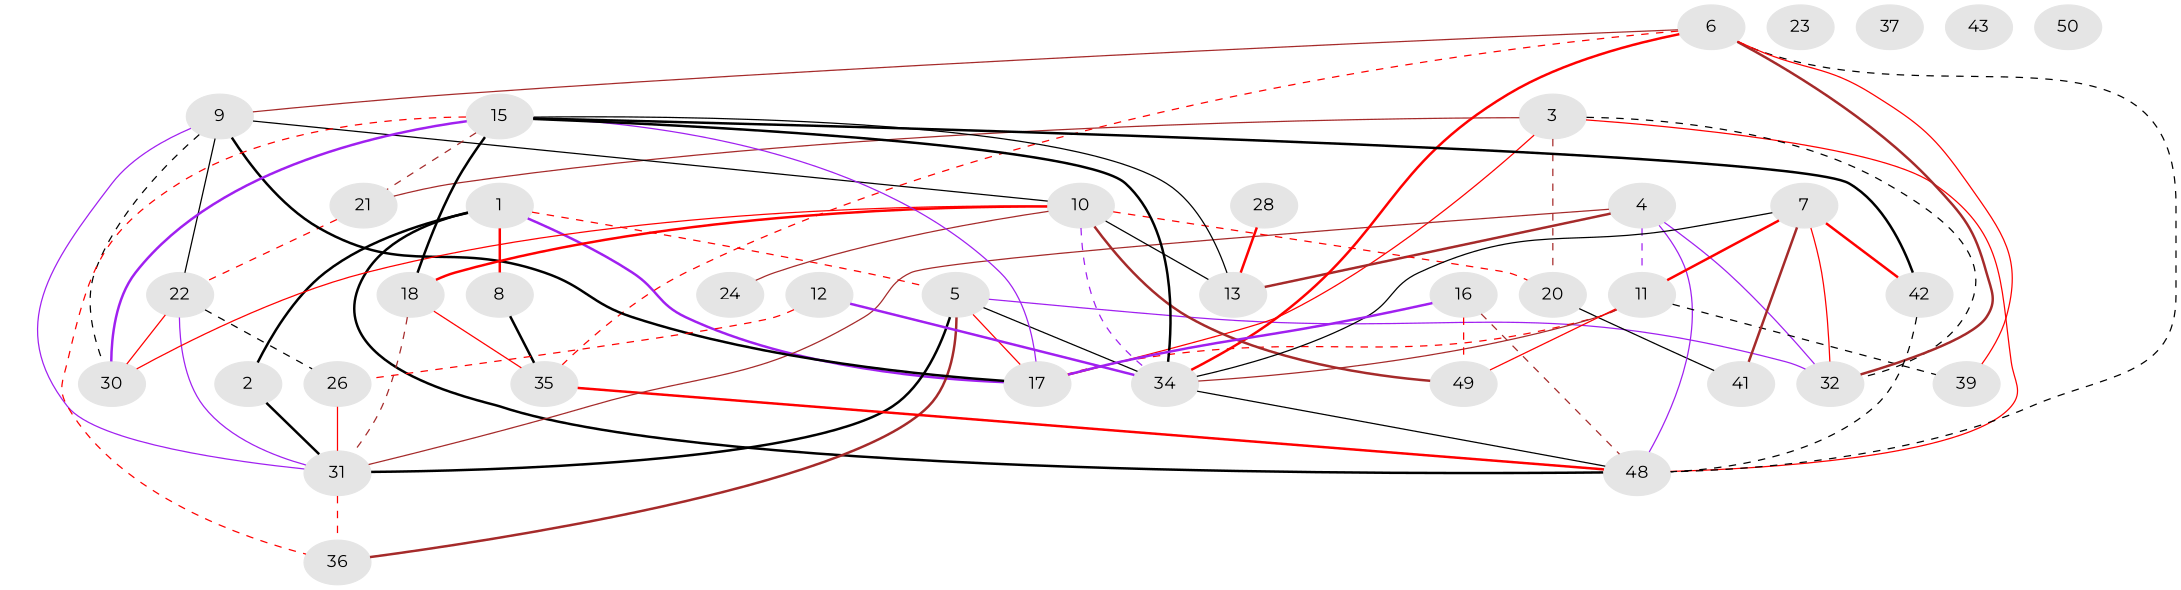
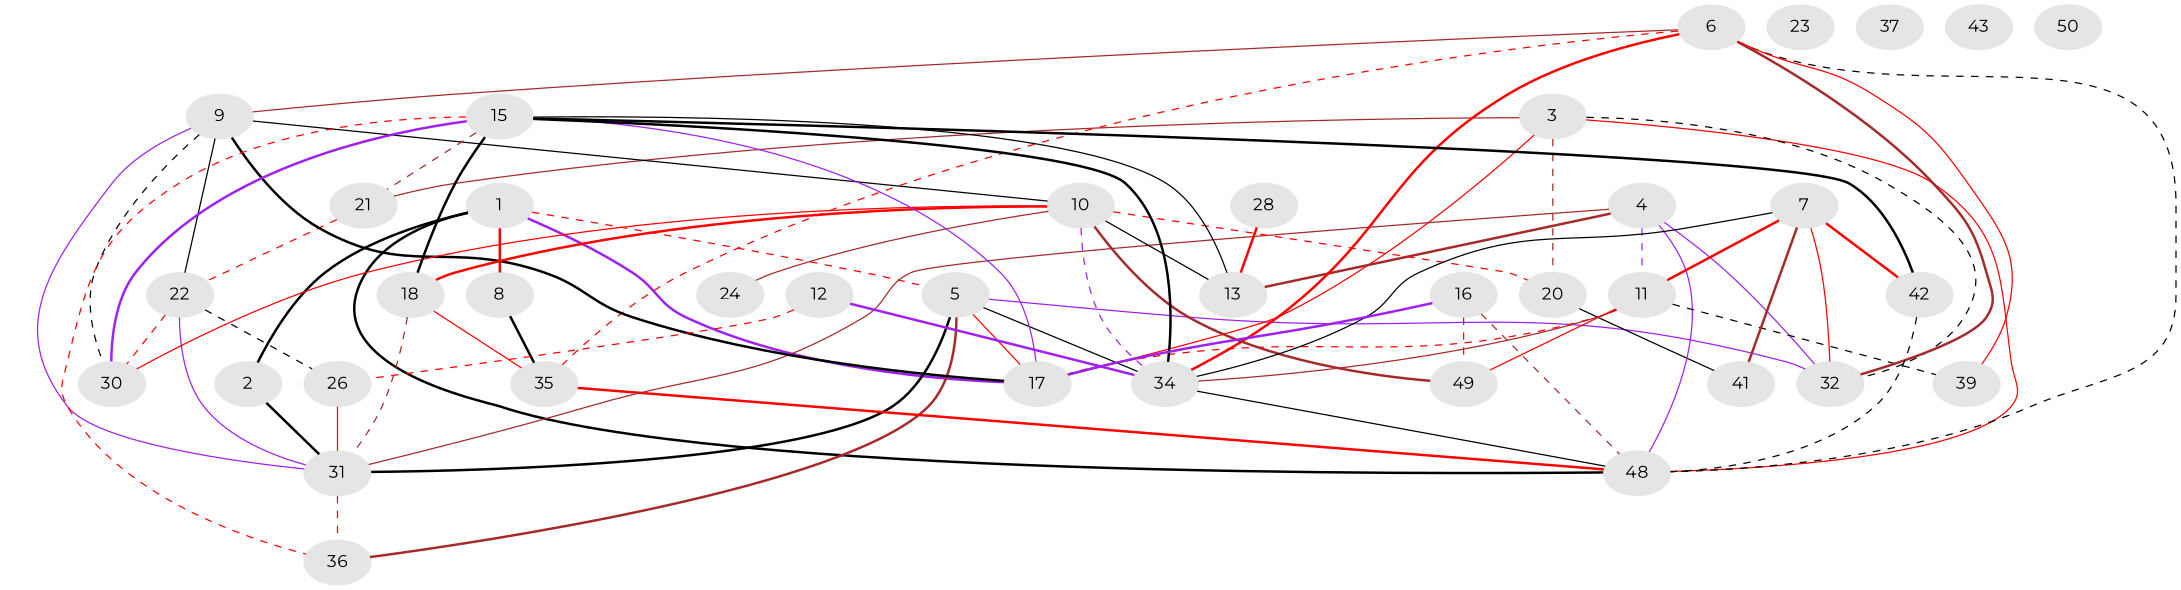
edge "22" -- "30": style solid -> dashed
